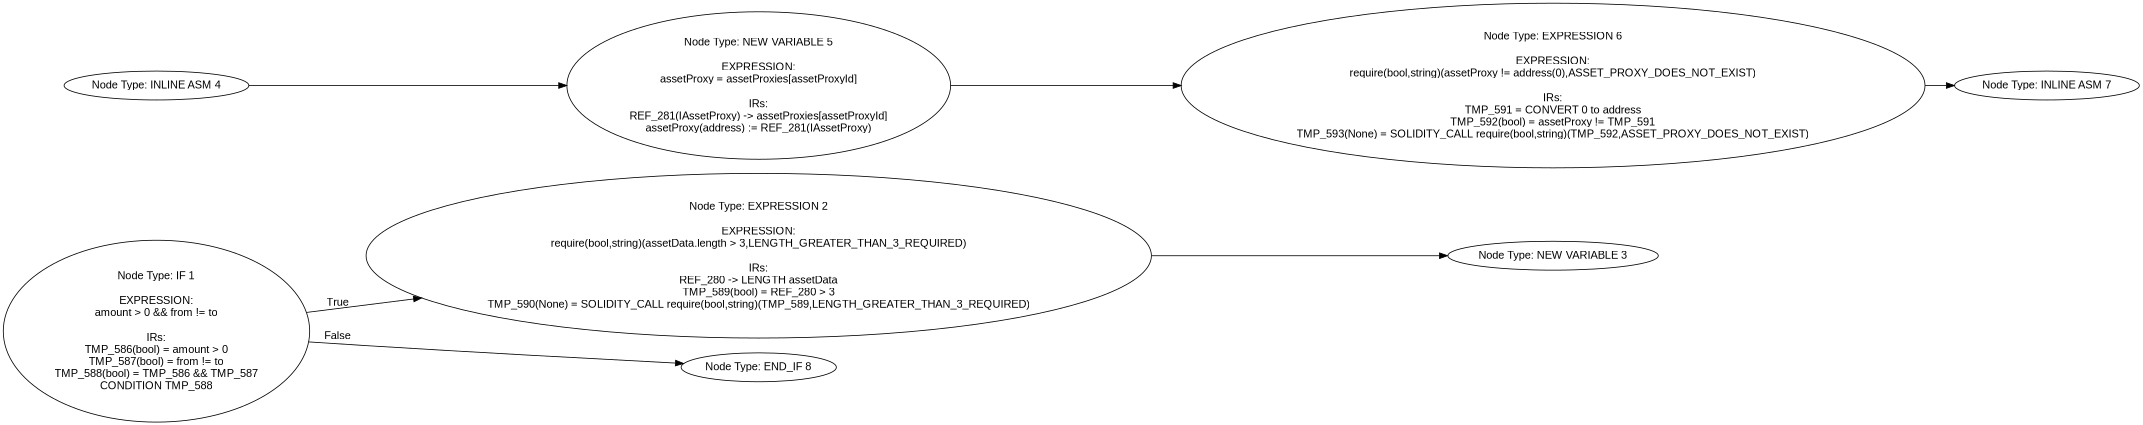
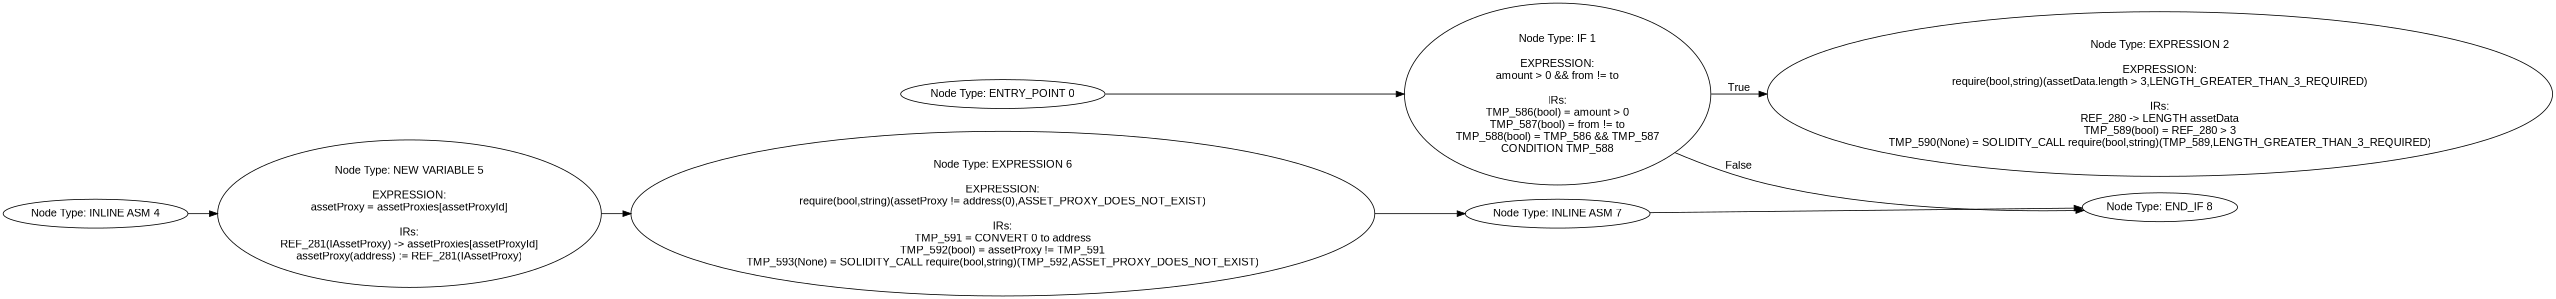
node "Node Type: ENTRY_POINT 0": added
edge "Node Type: INLINE ASM 7" -> "Node Type: END_IF 8": added
node "Node Type: NEW VARIABLE 3": removed
